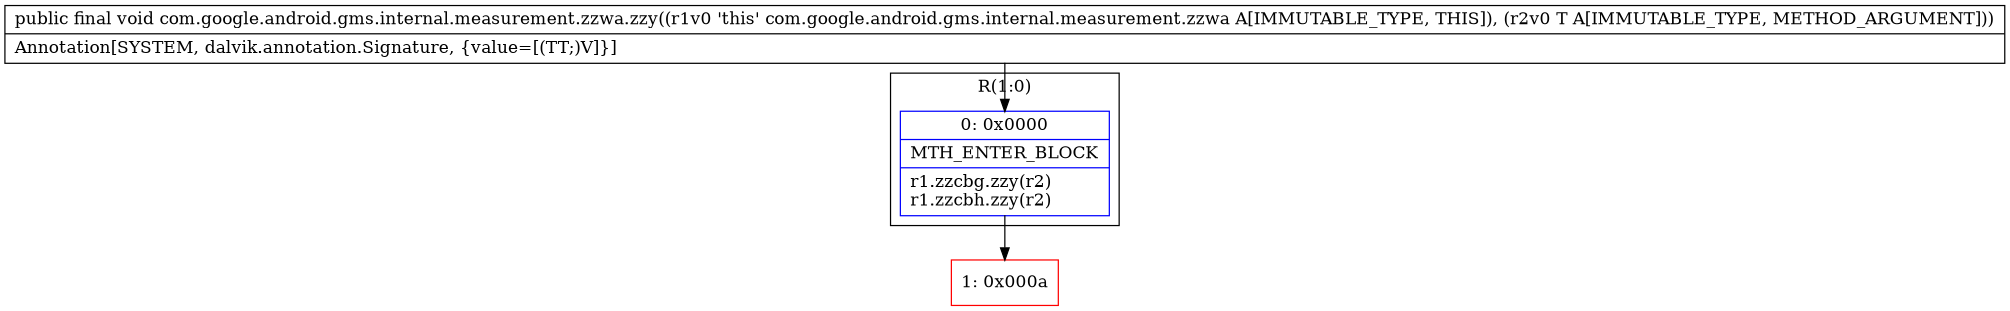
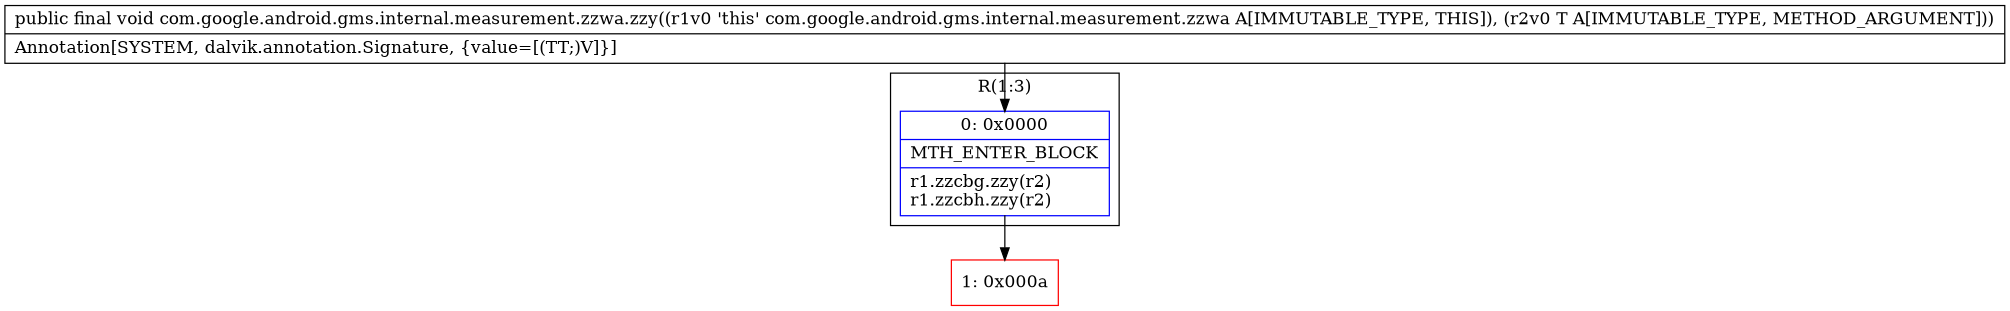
cluster "R(1:0)": label "R(1:0)" -> "R(1:3)"
